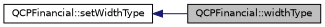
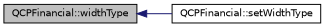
edge "QCPFinancial::widthType" -> "QCPFinancial::setWidthType": reversed
